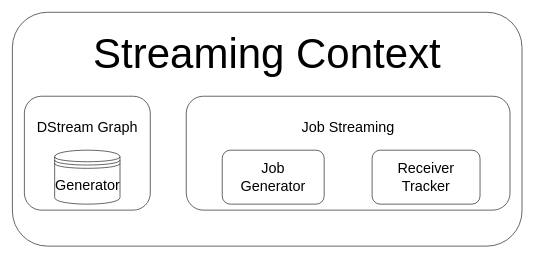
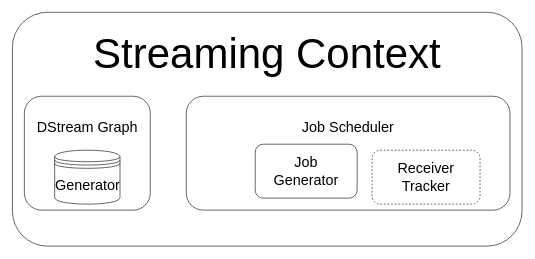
node "Job Streaming": label "Job Streaming" -> "Job Scheduler"
node "Job Generator": moved (273, 177) -> (306, 171)
node "Receiver Tracker": style solid -> dashed
